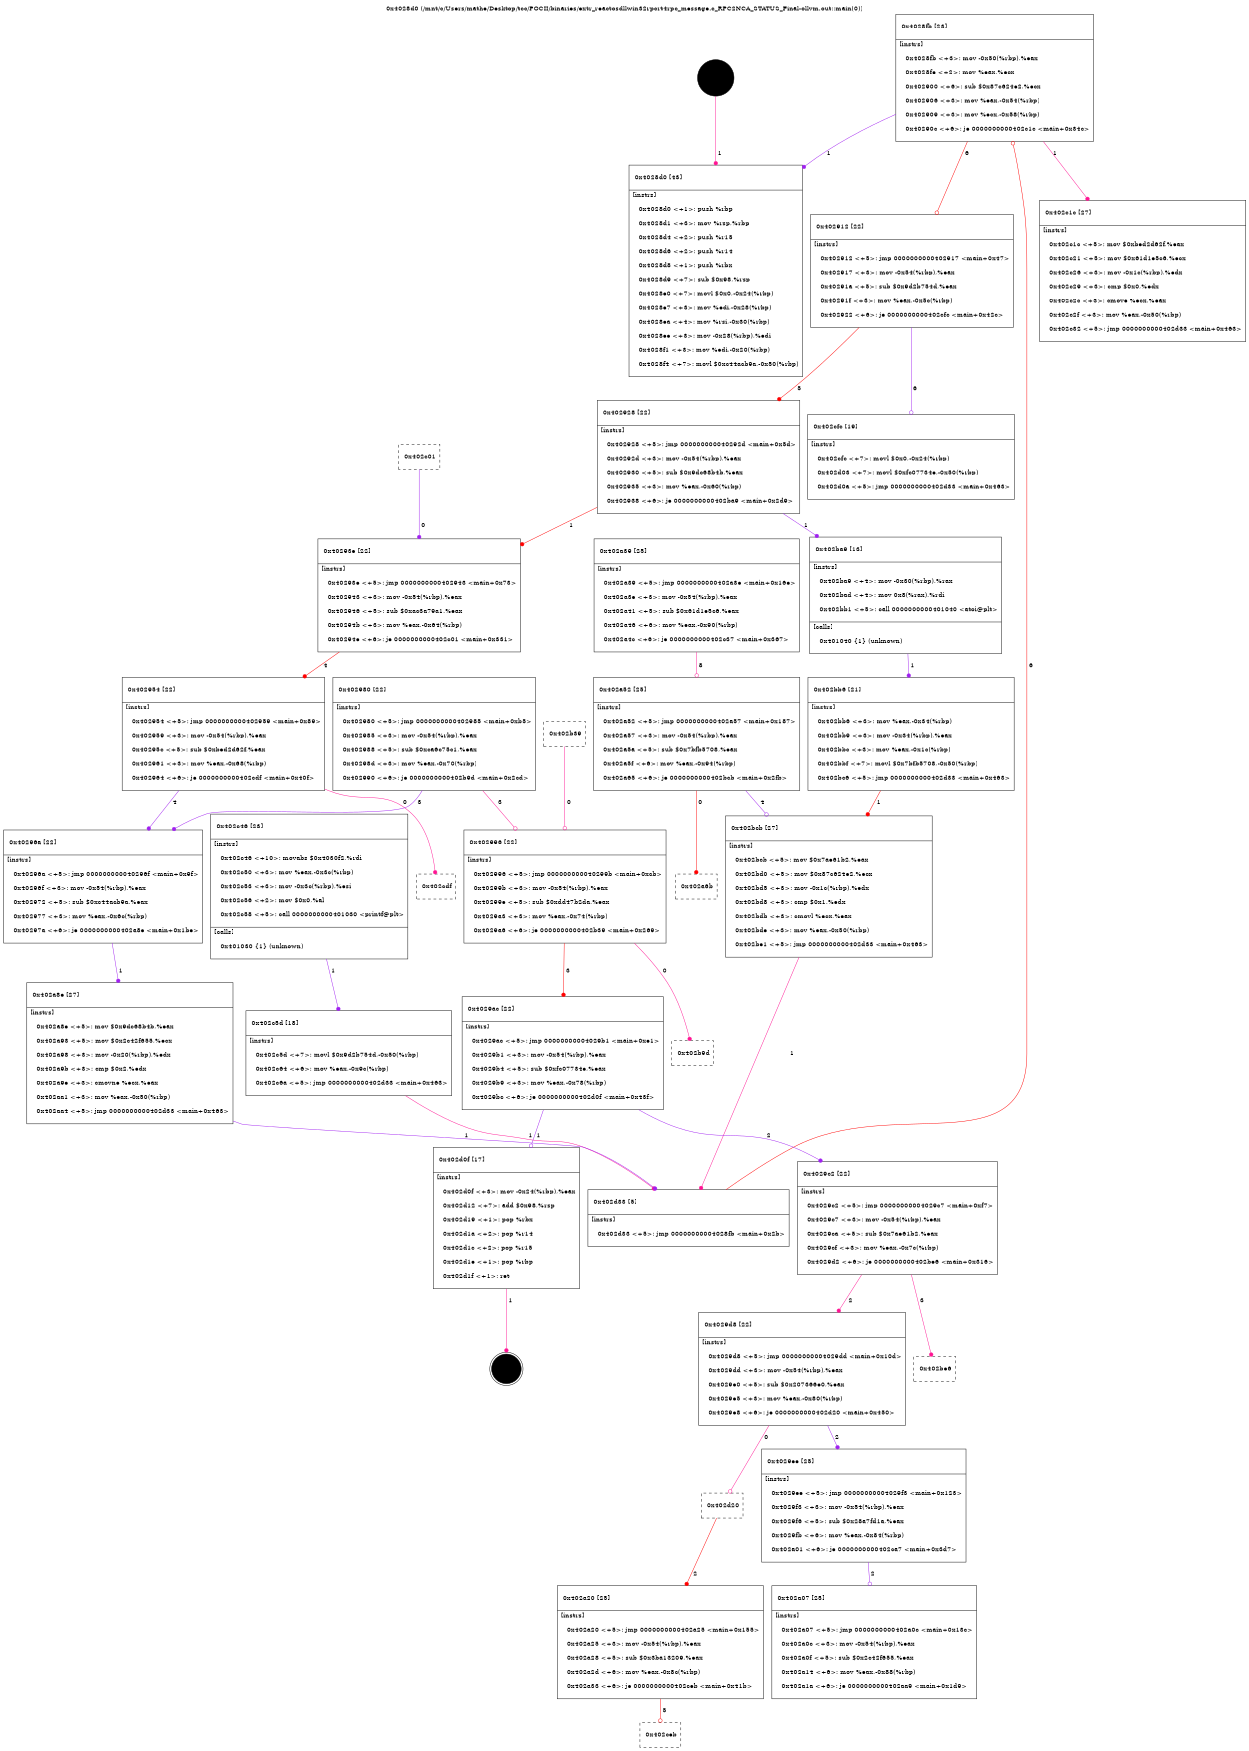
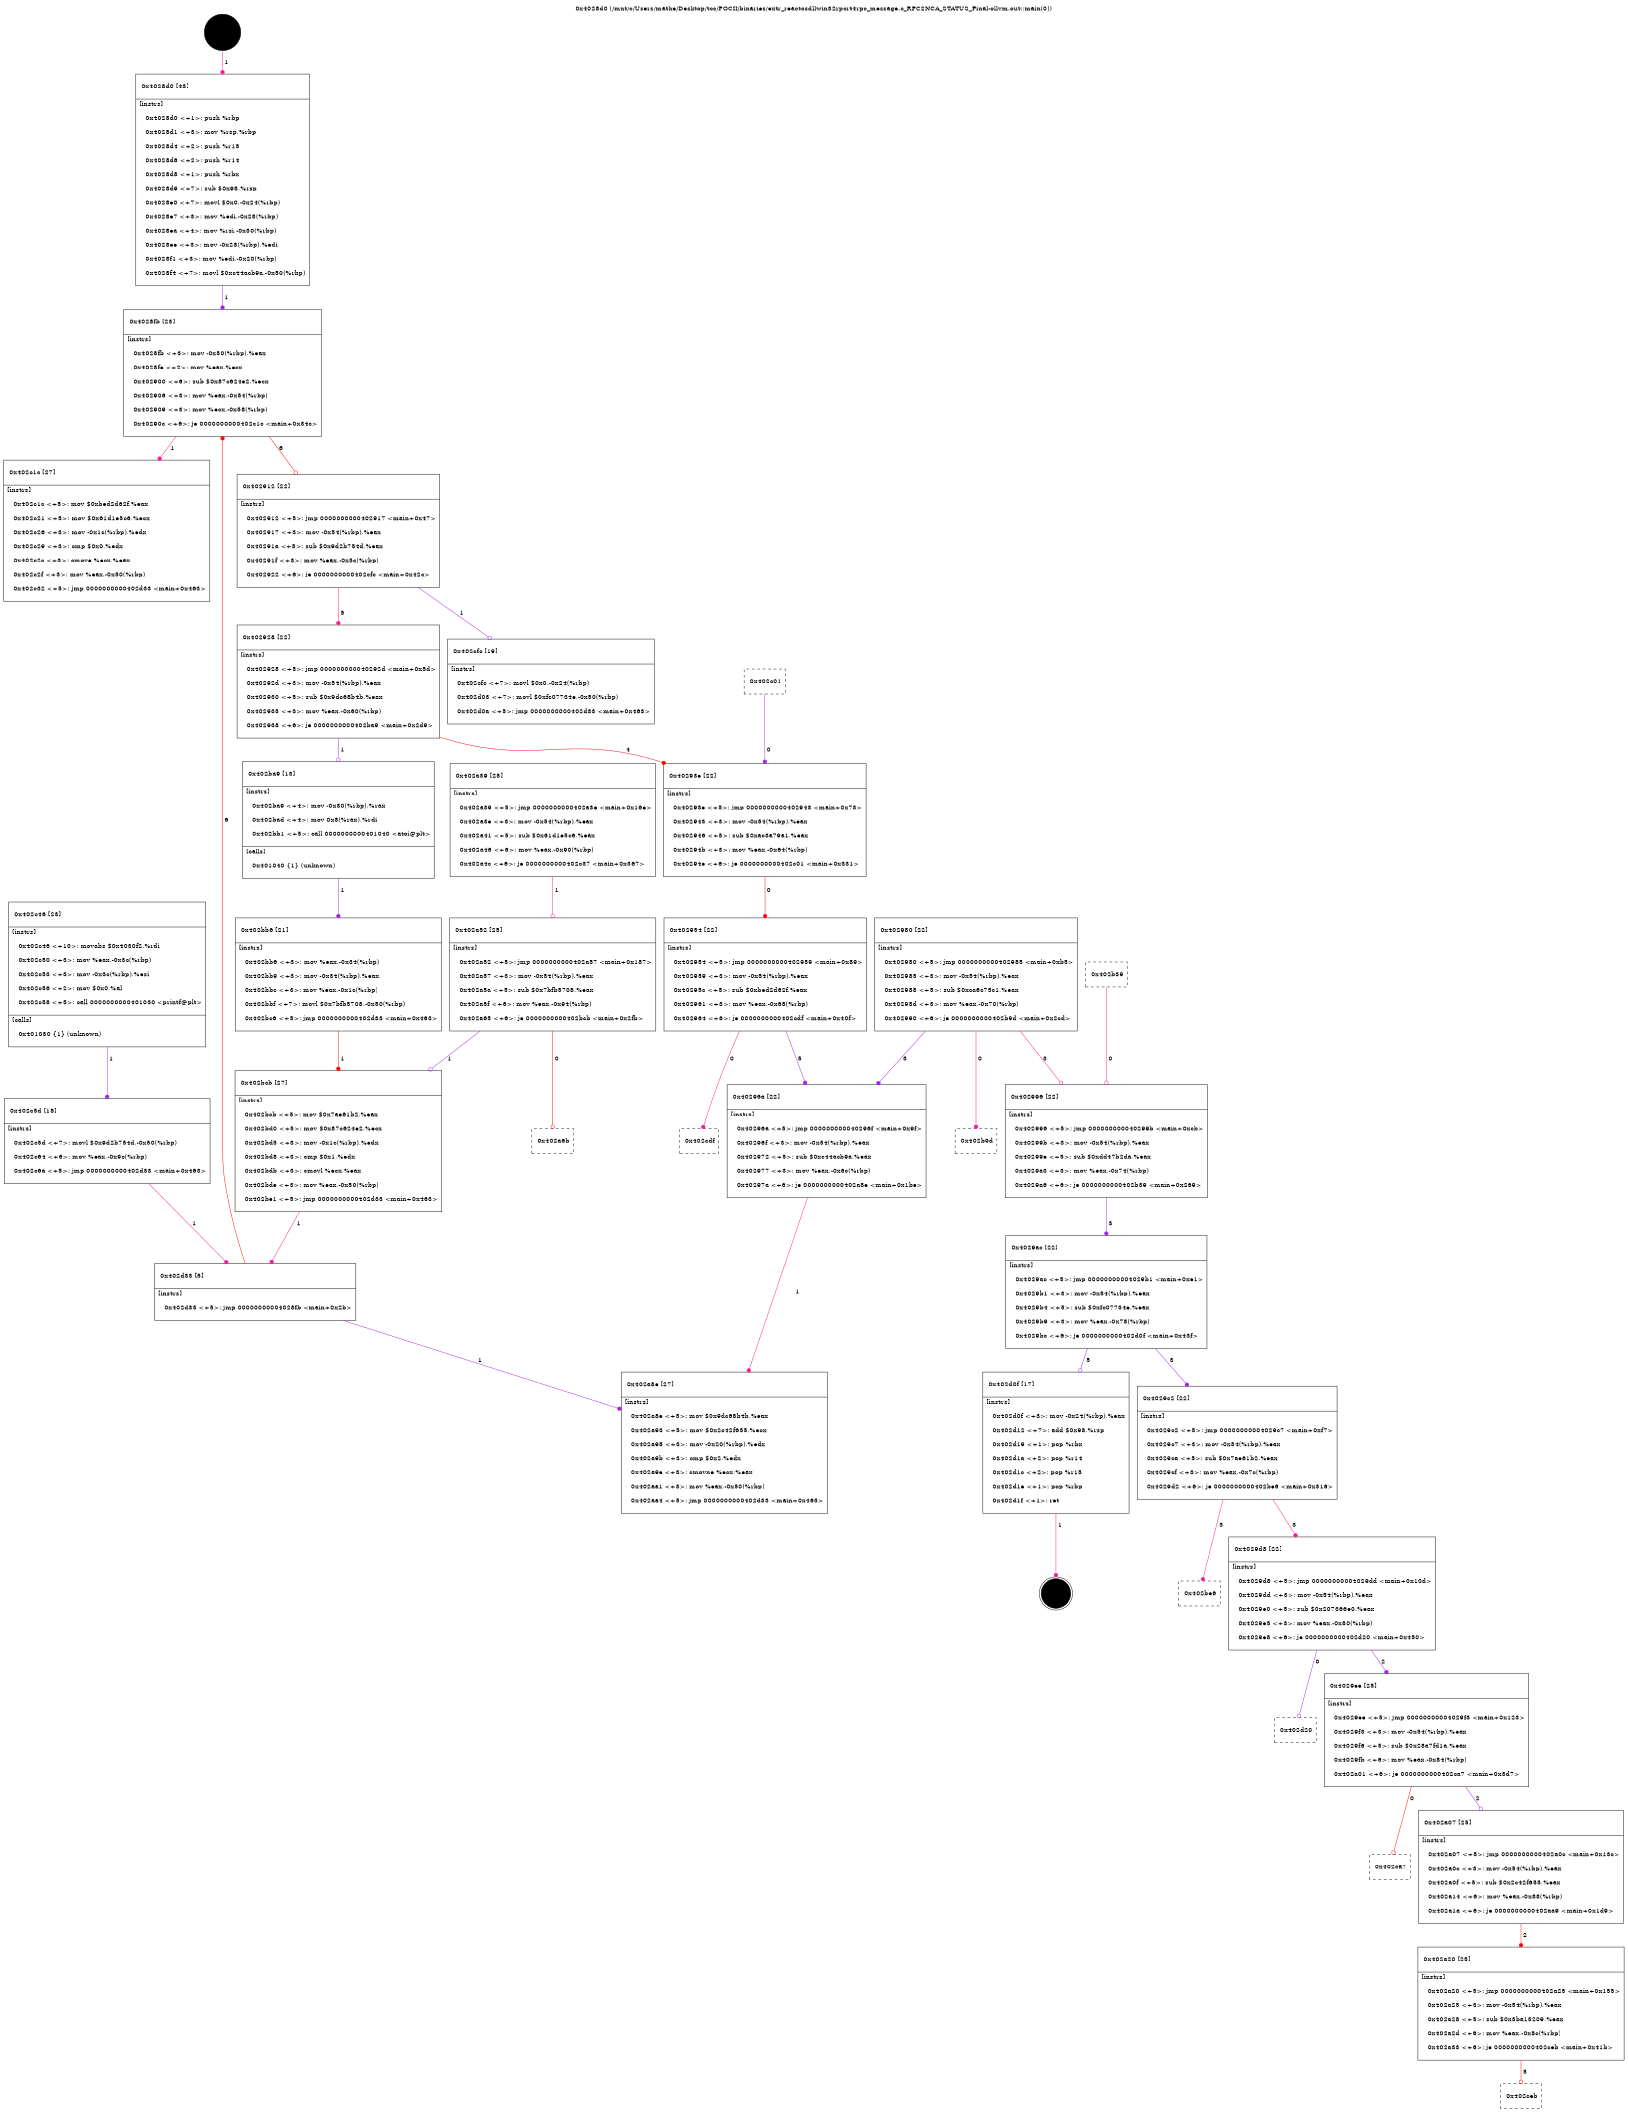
edge "0x4028fb [23]" -> "0x4028d0 [43]": reversed
edge "0x402912 [22]" -> "0x402928 [22]": color red -> deeppink
edge "0x402912 [22]" -> "0x402cfc [19]": label " 6" -> " 1"
edge "0x402928 [22]" -> "0x402ba9 [13]": arrowhead dot -> odot
edge "0x402928 [22]" -> "0x40293e [22]": label " 1" -> " 4"
edge "0x40293e [22]" -> "0x402954 [22]": label " 4" -> " 0"
edge "0x402a39 [25]" -> "0x402a52 [25]": label " 8" -> " 1"
edge "0x402d33 [5]" -> "0x4028fb [23]": arrowhead odot -> dot
edge "0x402954 [22]" -> "0x40296a [22]": label " 4" -> " 5"
edge "0x402a52 [25]" -> "0x402bcb [27]": label " 4" -> " 1"
edge "0x402a52 [25]" -> "0x402a6b": arrowhead dot -> odot
edge "0x40296a [22]" -> "0x402a8e [27]": color purple -> deeppink
edge "0x402996 [22]" -> "0x4029ac [22]": color red -> purple
edge "0x402996 [22]" -> "0x402b9d": now "0x402980 [22]" -> "0x402b9d"
edge "0x4029ac [22]" -> "0x402d0f [17]": label " 1" -> " 5"
edge "0x4029ac [22]" -> "0x4029c2 [22]": label " 2" -> " 3"
edge "0x402a8e [27]" -> "0x402d33 [5]": reversed
edge "0x4029c2 [22]" -> "0x4029d8 [22]": label " 2" -> " 3"
edge "0x4029d8 [22]" -> "0x402d20": color deeppink -> purple
edge "0x402d20" -> "0x402a20 [25]": now "0x402a07 [25]" -> "0x402a20 [25]"
node "0x402ca7": added
